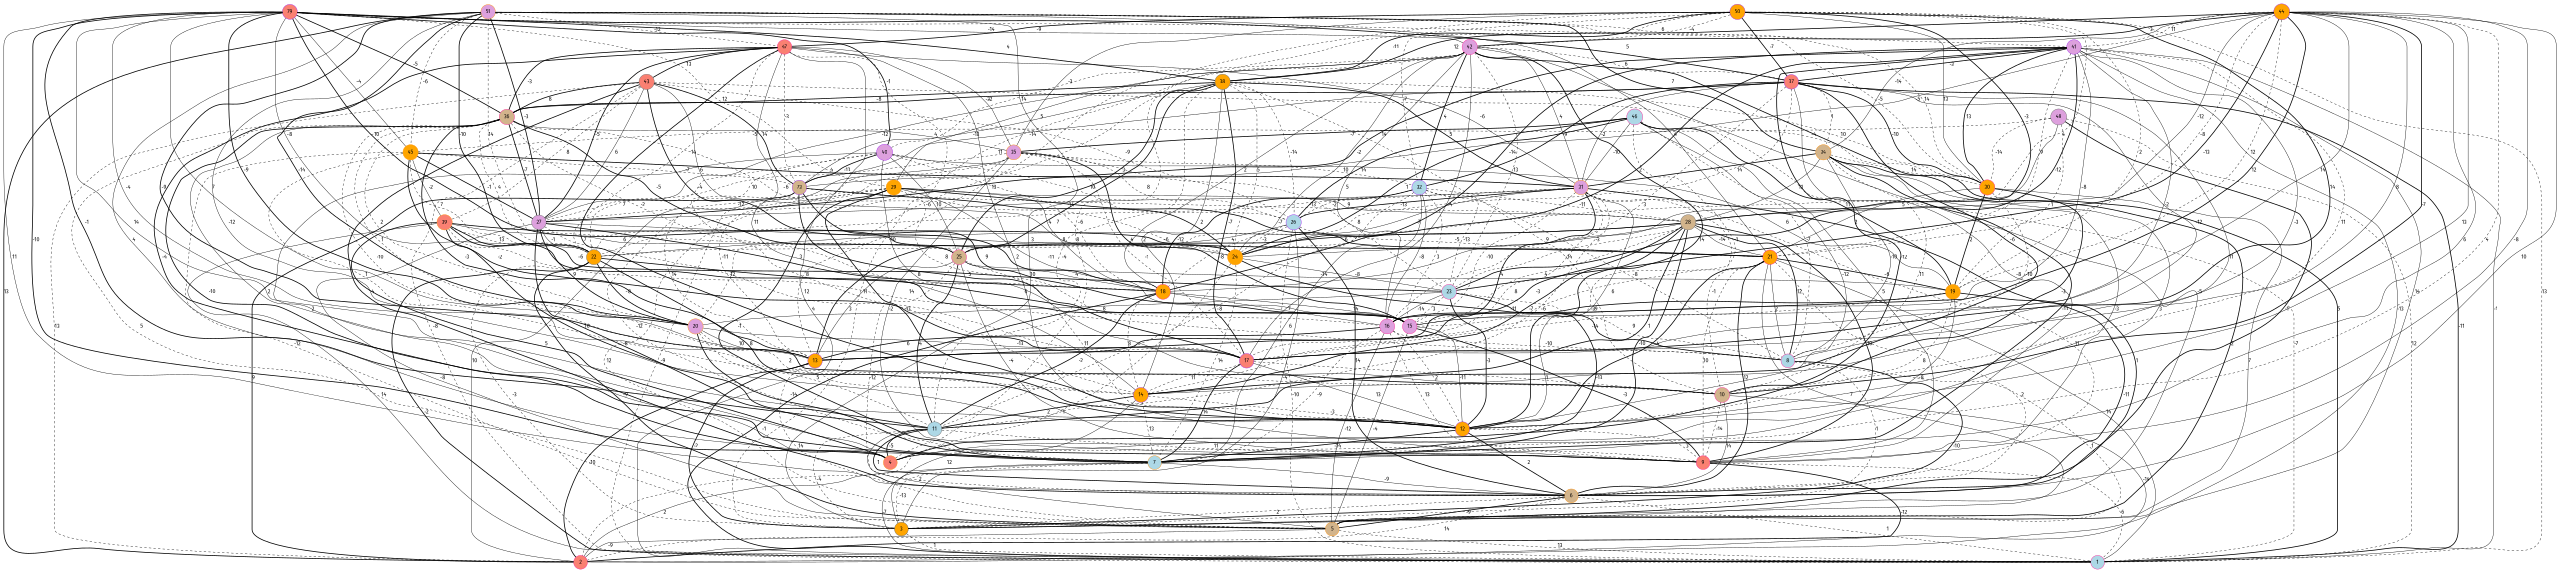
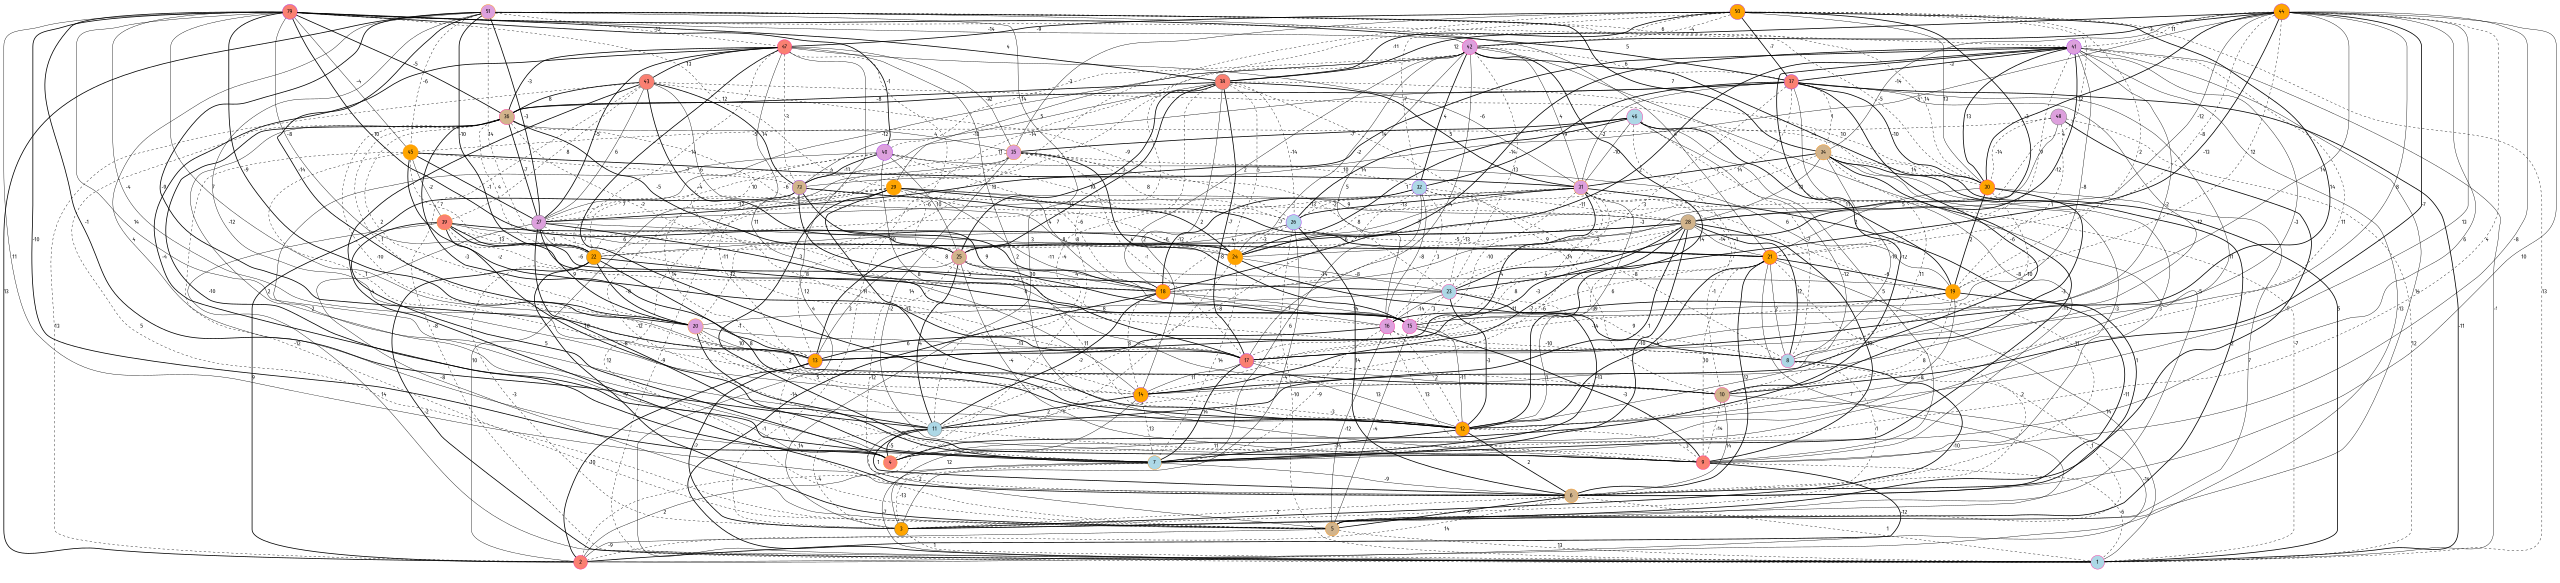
node "38": fillcolor orange -> salmon
edge "34" -- "18": added, label "-3"
edge "44" -- "16": now "44" -- "30"
edge "17" -- "14": style dashed -> solid
